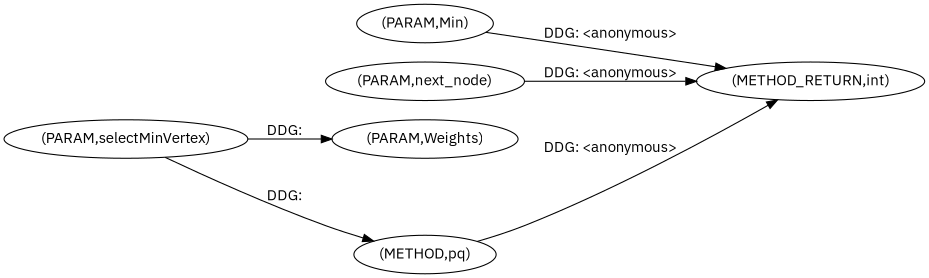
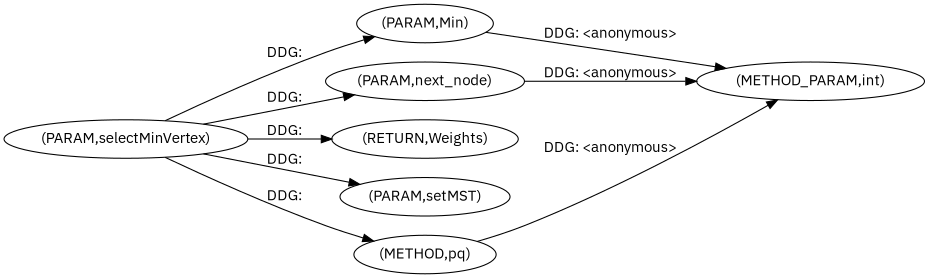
edge "(PARAM,selectMinVertex)" -> "(PARAM,Min)": added, label "DDG:"
node "(METHOD_RETURN,int)": label "(METHOD_RETURN,int)" -> "(METHOD_PARAM,int)"
edge "(PARAM,selectMinVertex)" -> "(PARAM,next_node)": added, label "DDG:"
node "(PARAM,Weights)": label "(PARAM,Weights)" -> "(RETURN,Weights)"
node "(PARAM,setMST)": added
